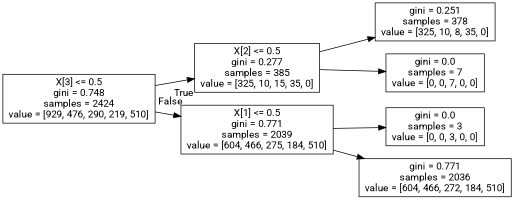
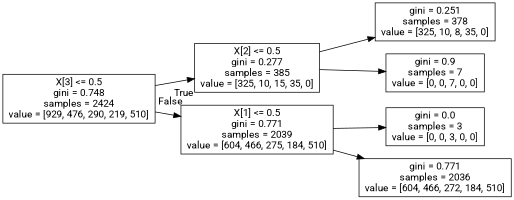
node "gini = 0.0 samples = 7 value = [0, 0, 7, 0, 0]": label "gini = 0.0 samples = 7 value = [0, 0, 7, 0, 0]" -> "gini = 0.9 samples = 7 value = [0, 0, 7, 0, 0]"
